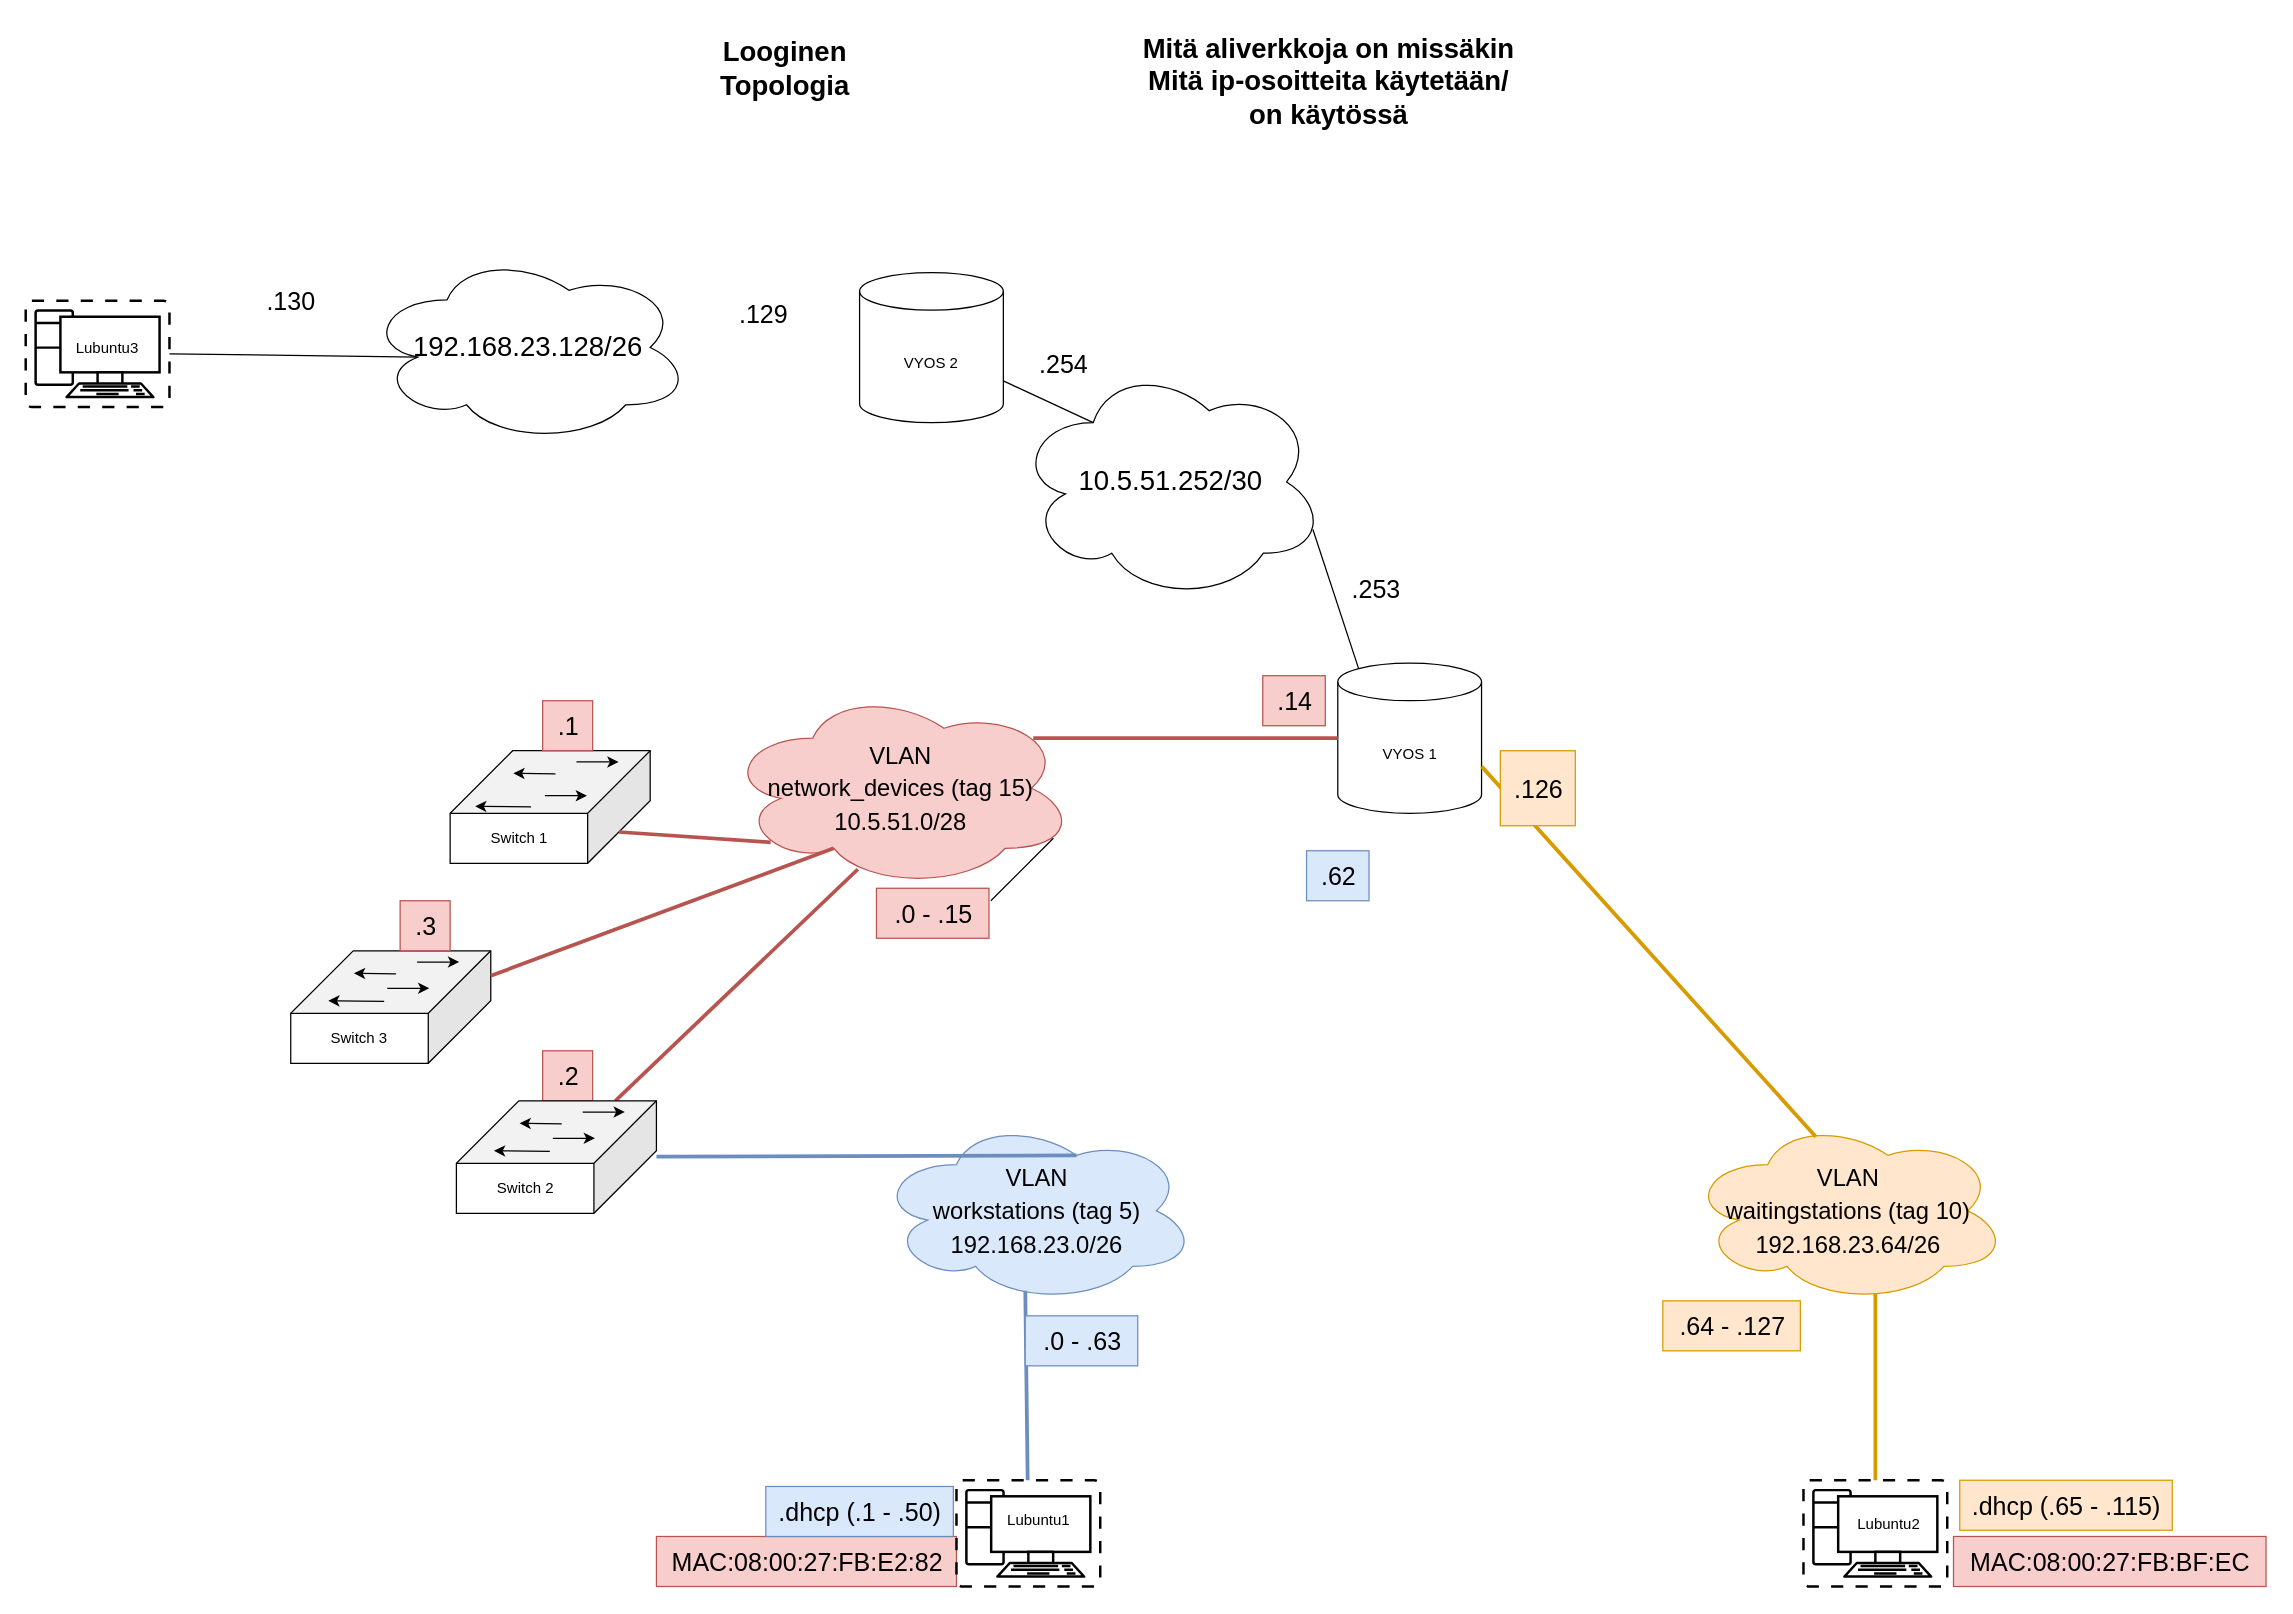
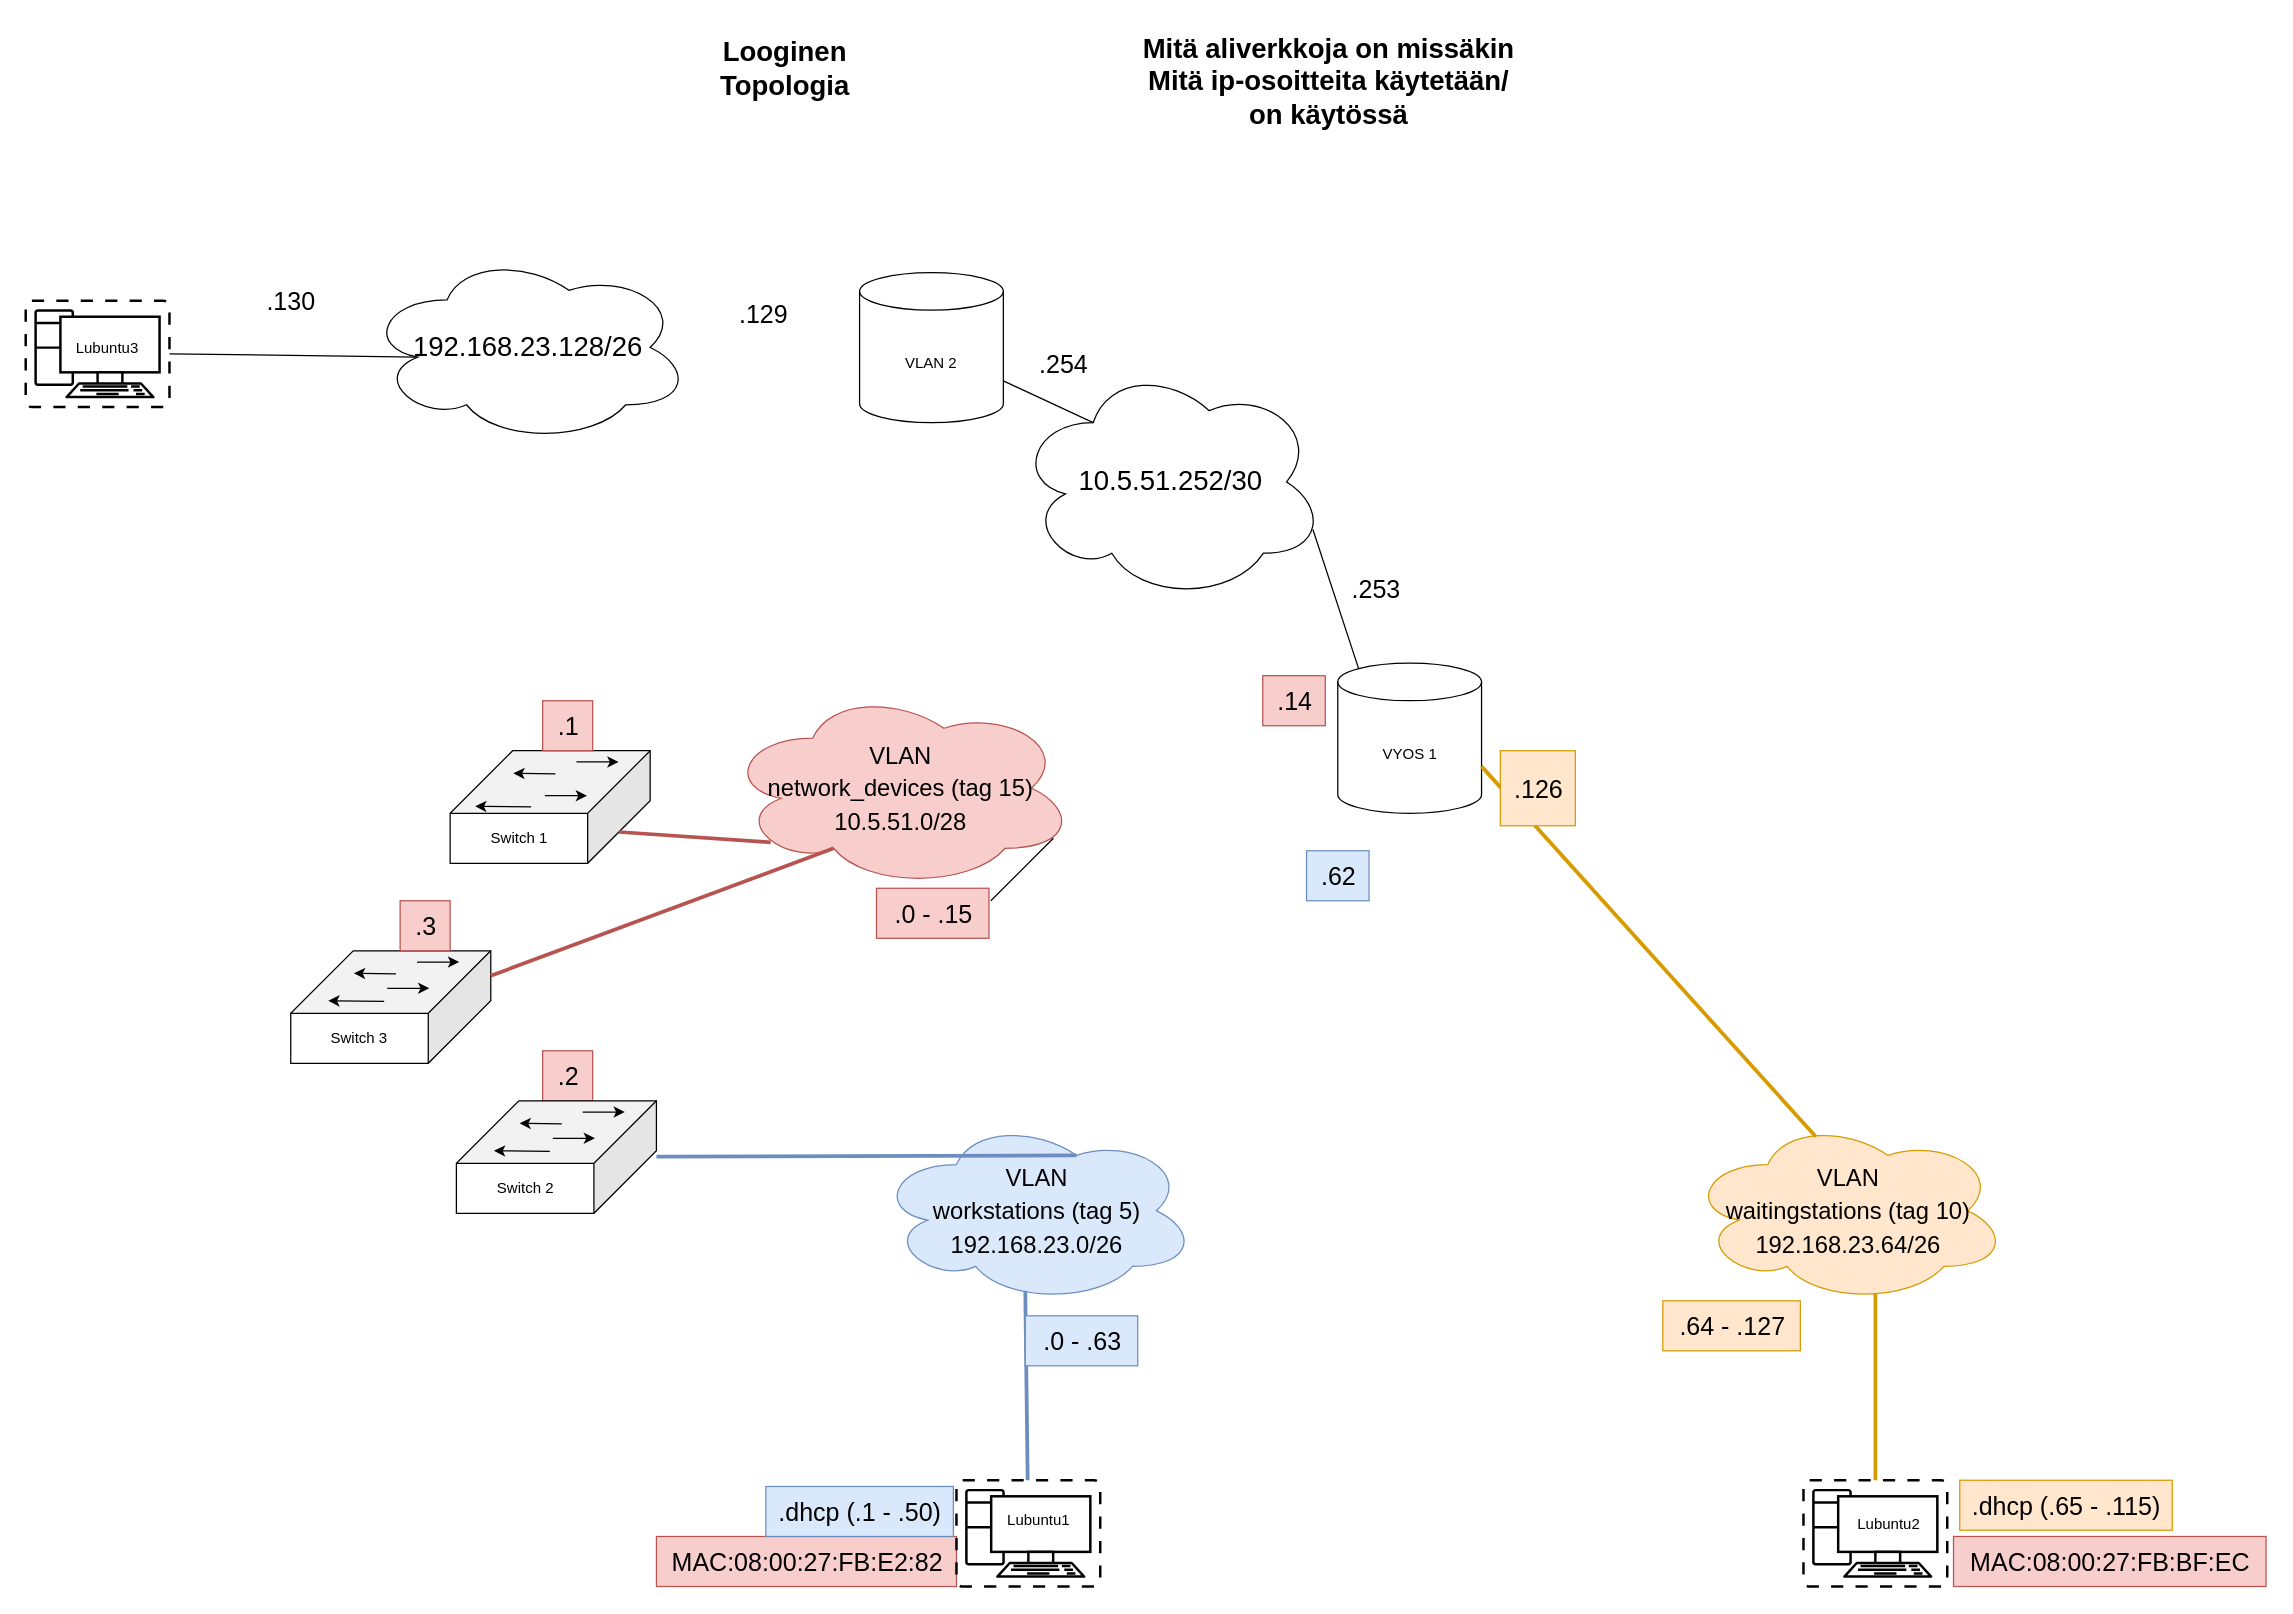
node "VYOS 2": label "VYOS 2" -> "VLAN 2"
edge "VYOS 1" -- "VLAN network_devices (tag 15) 10.5.51.0/28": removed
edge "VLAN network_devices (tag 15) 10.5.51.0/28" -- "Switch 2": removed
